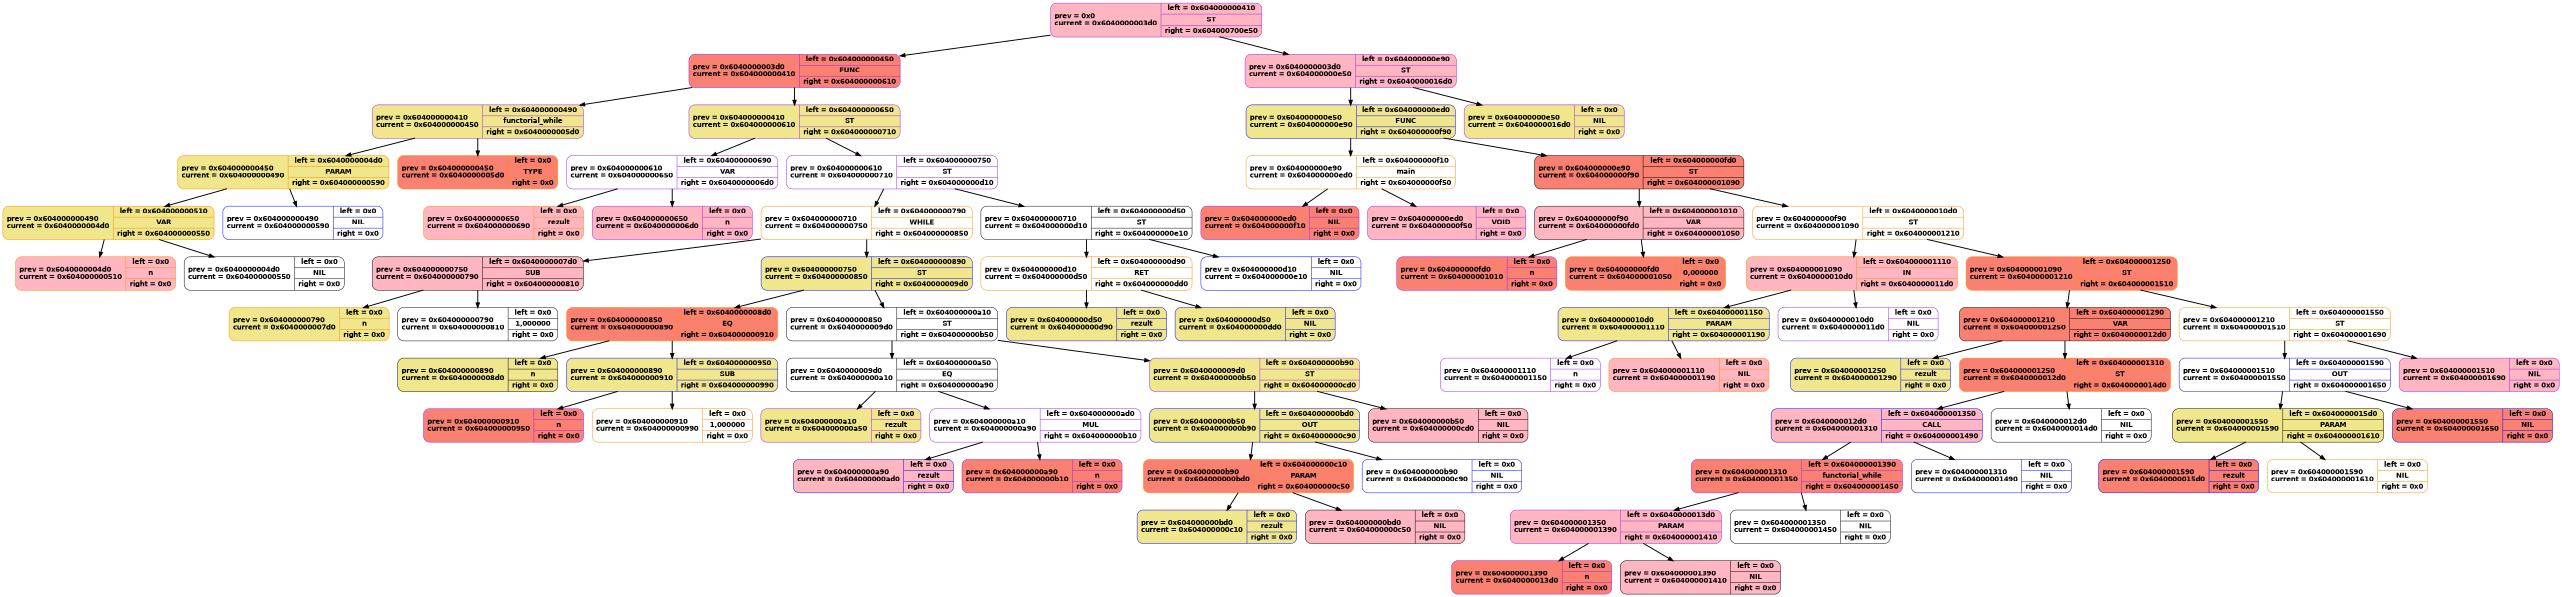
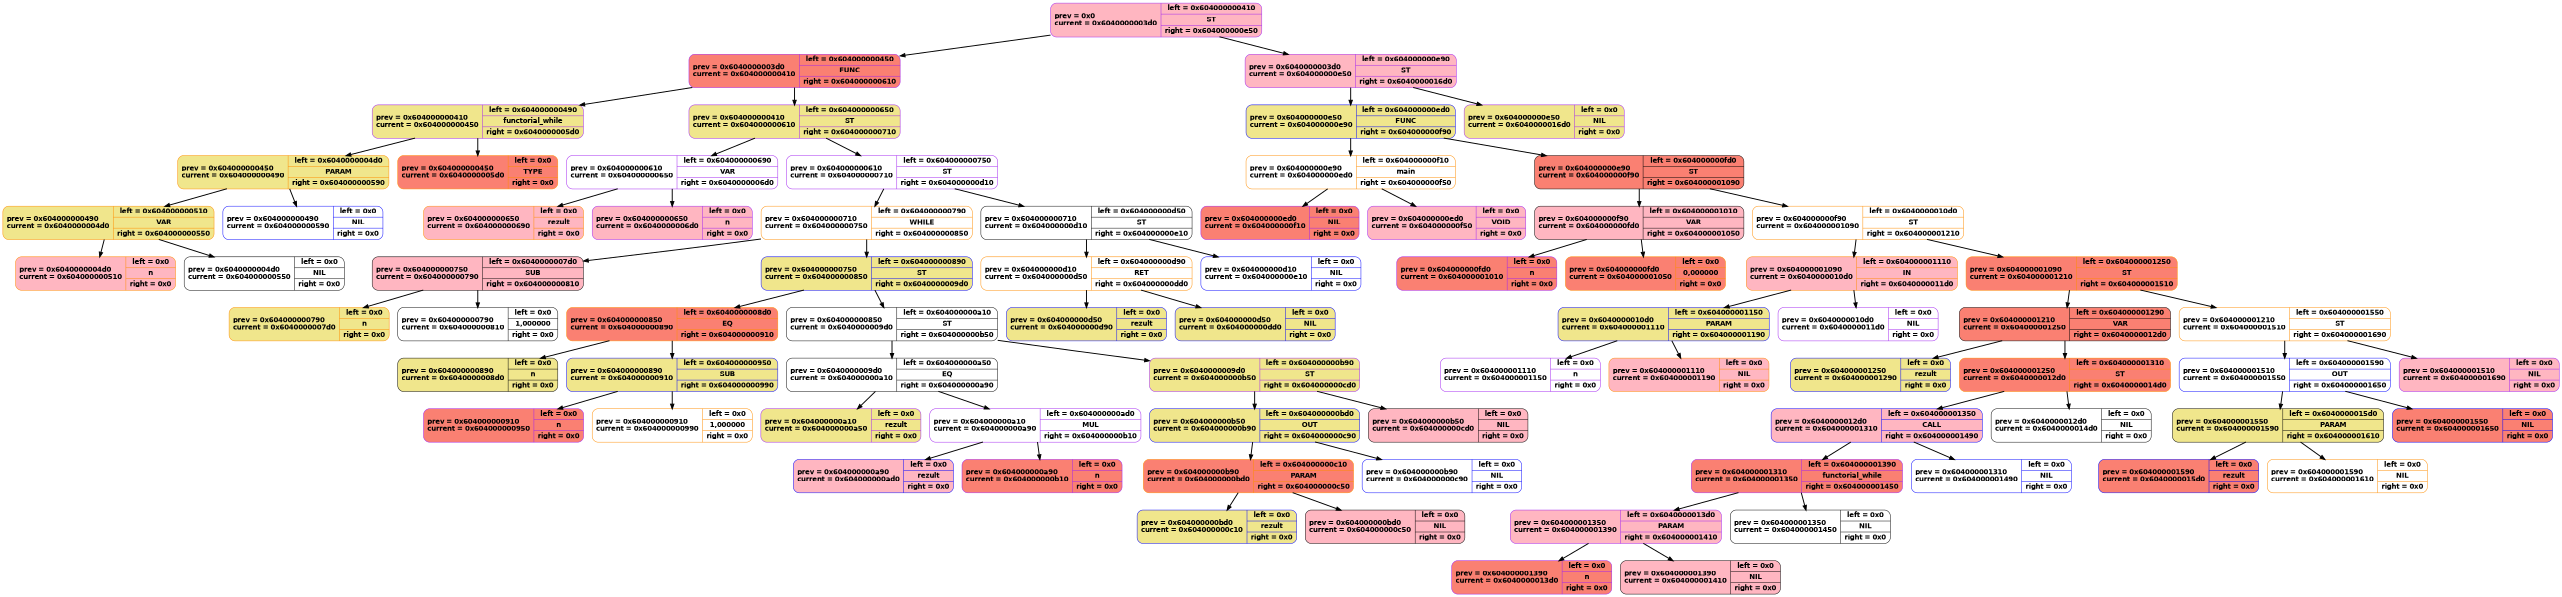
node "prev = 0x0": text "right = 0x604000700e50" -> "right = 0x604000000e50"
